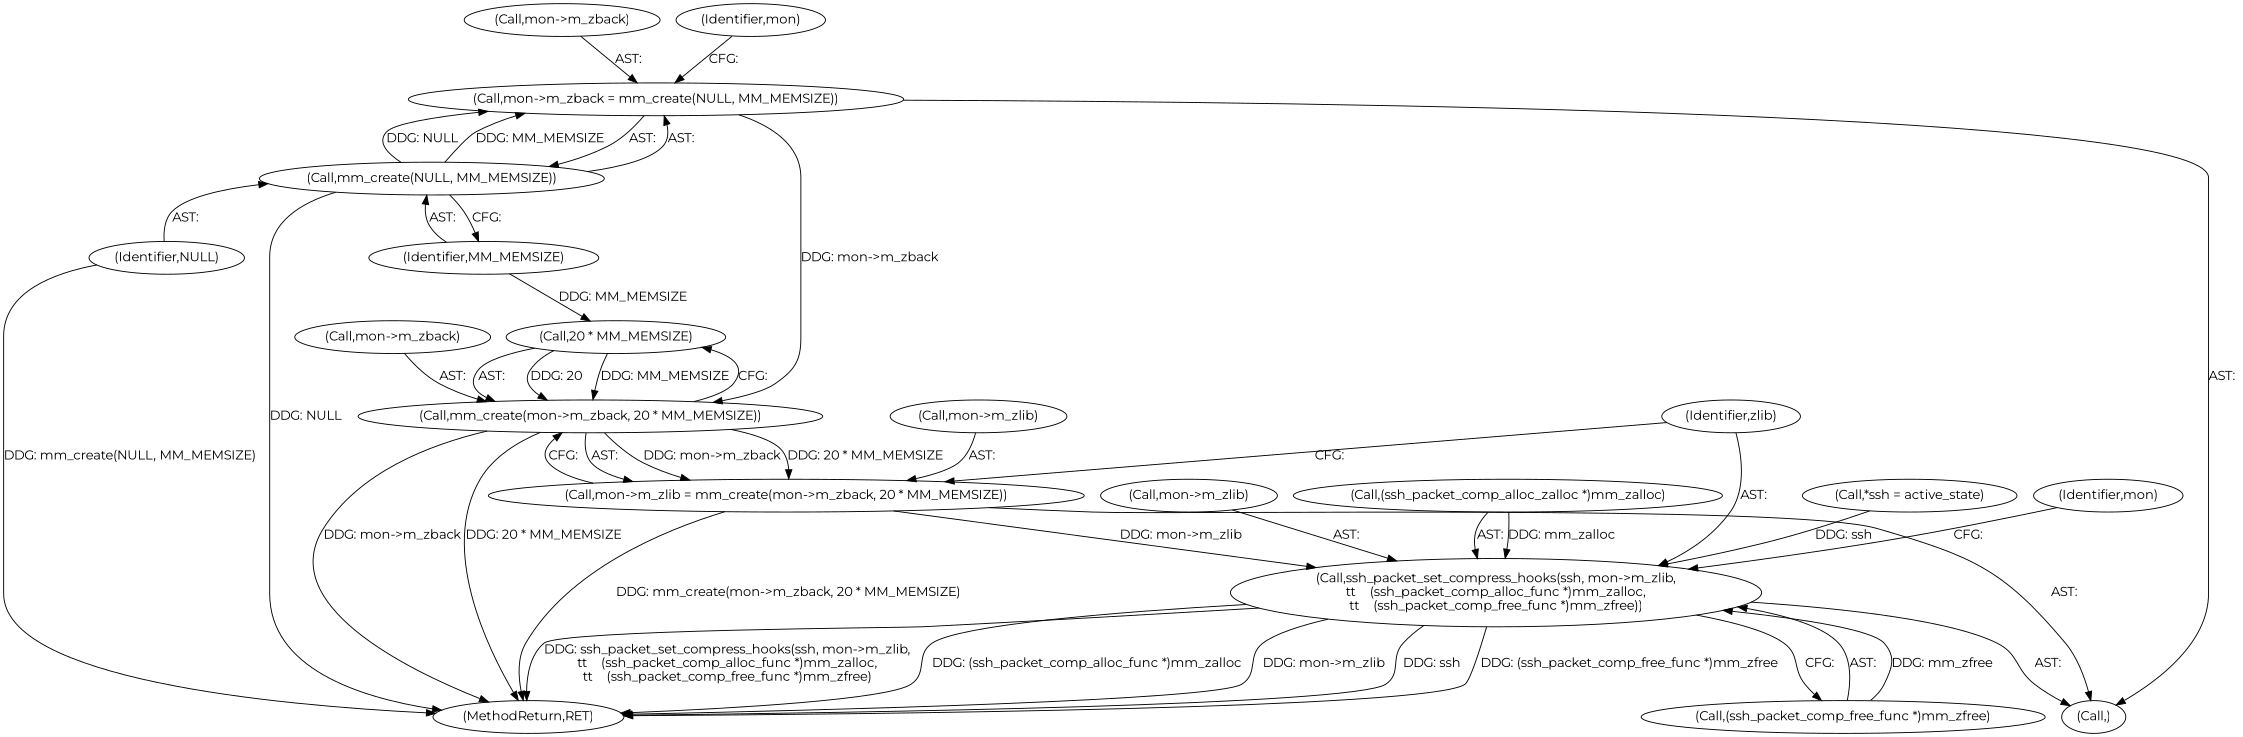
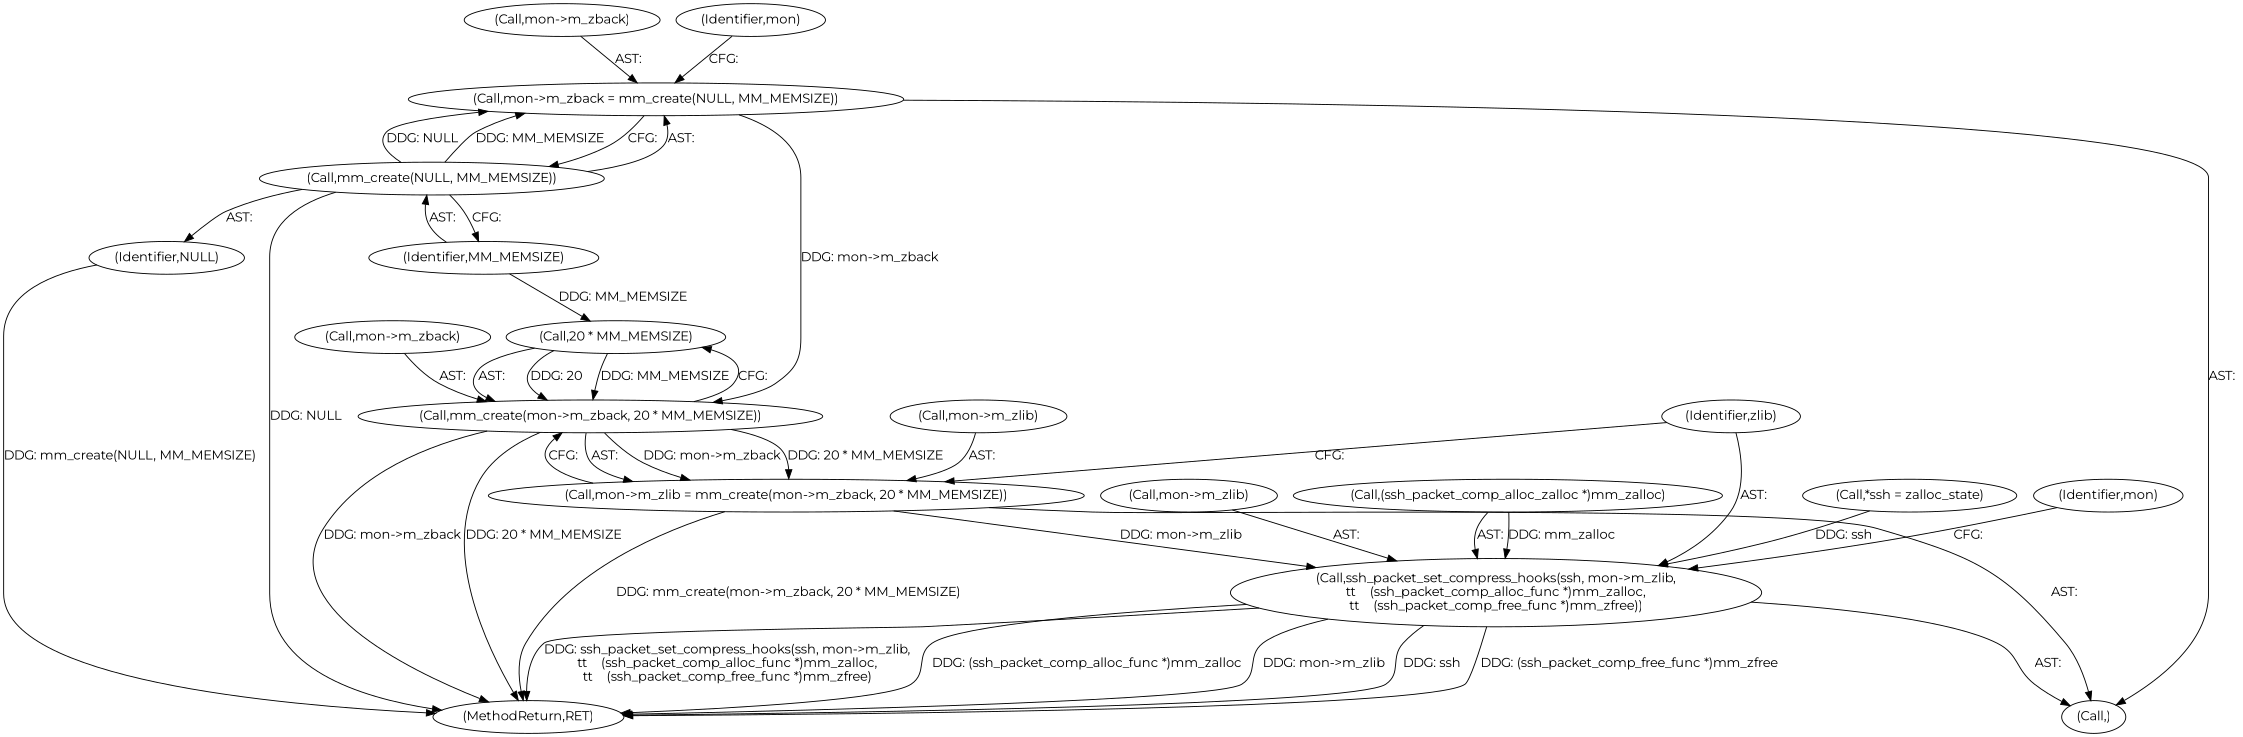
edge "(Call,mon->m_zback = mm_create(NULL, MM_MEMSIZE))" -> "(Call,mm_create(NULL, MM_MEMSIZE))": label "AST: " -> "CFG: "
edge "(Identifier,NULL)" -> "(Call,mm_create(NULL, MM_MEMSIZE))": reversed
node "(Call,*ssh = active_state)": label "(Call,*ssh = active_state)" -> "(Call,*ssh = zalloc_state)"
node "(Call,(ssh_packet_comp_free_func *)mm_zfree)": removed
